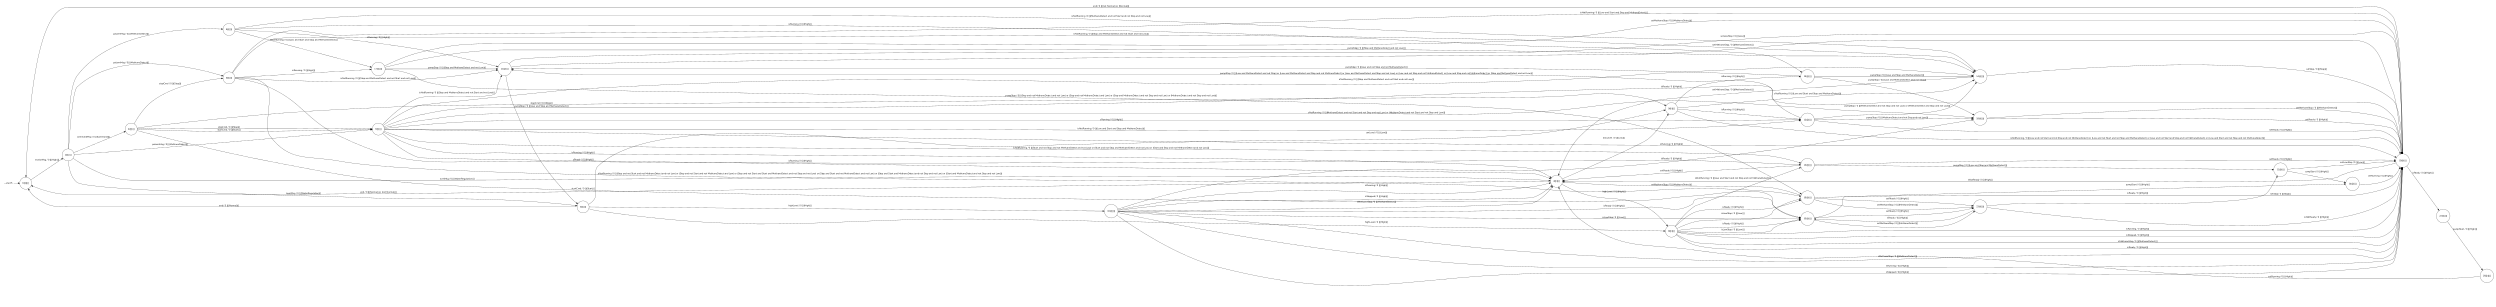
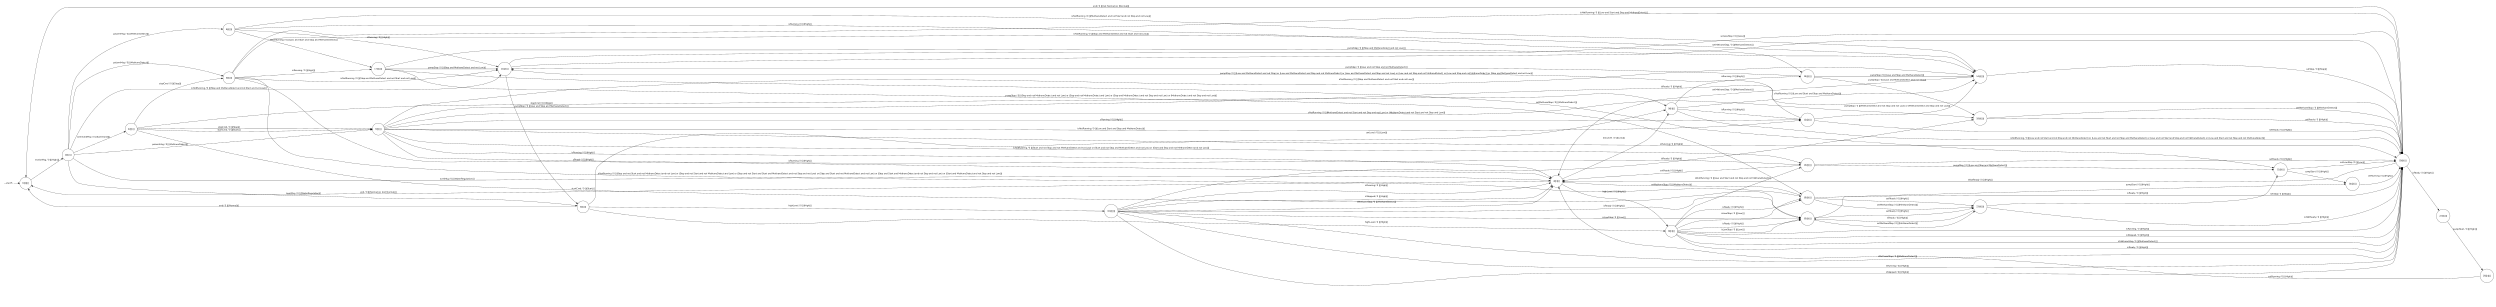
edge "17@[()]" -> "15@[()]": now "17@[()]" -> "21@[()]"
edge "7@[()]" -> "11@[()]": now "1@[()]" -> "11@[()]"
edge "12@[()]" -> "18@[()]": removed, label "pumpStop / 0 [((MethaneDetect and not Stop and not Low))]"
